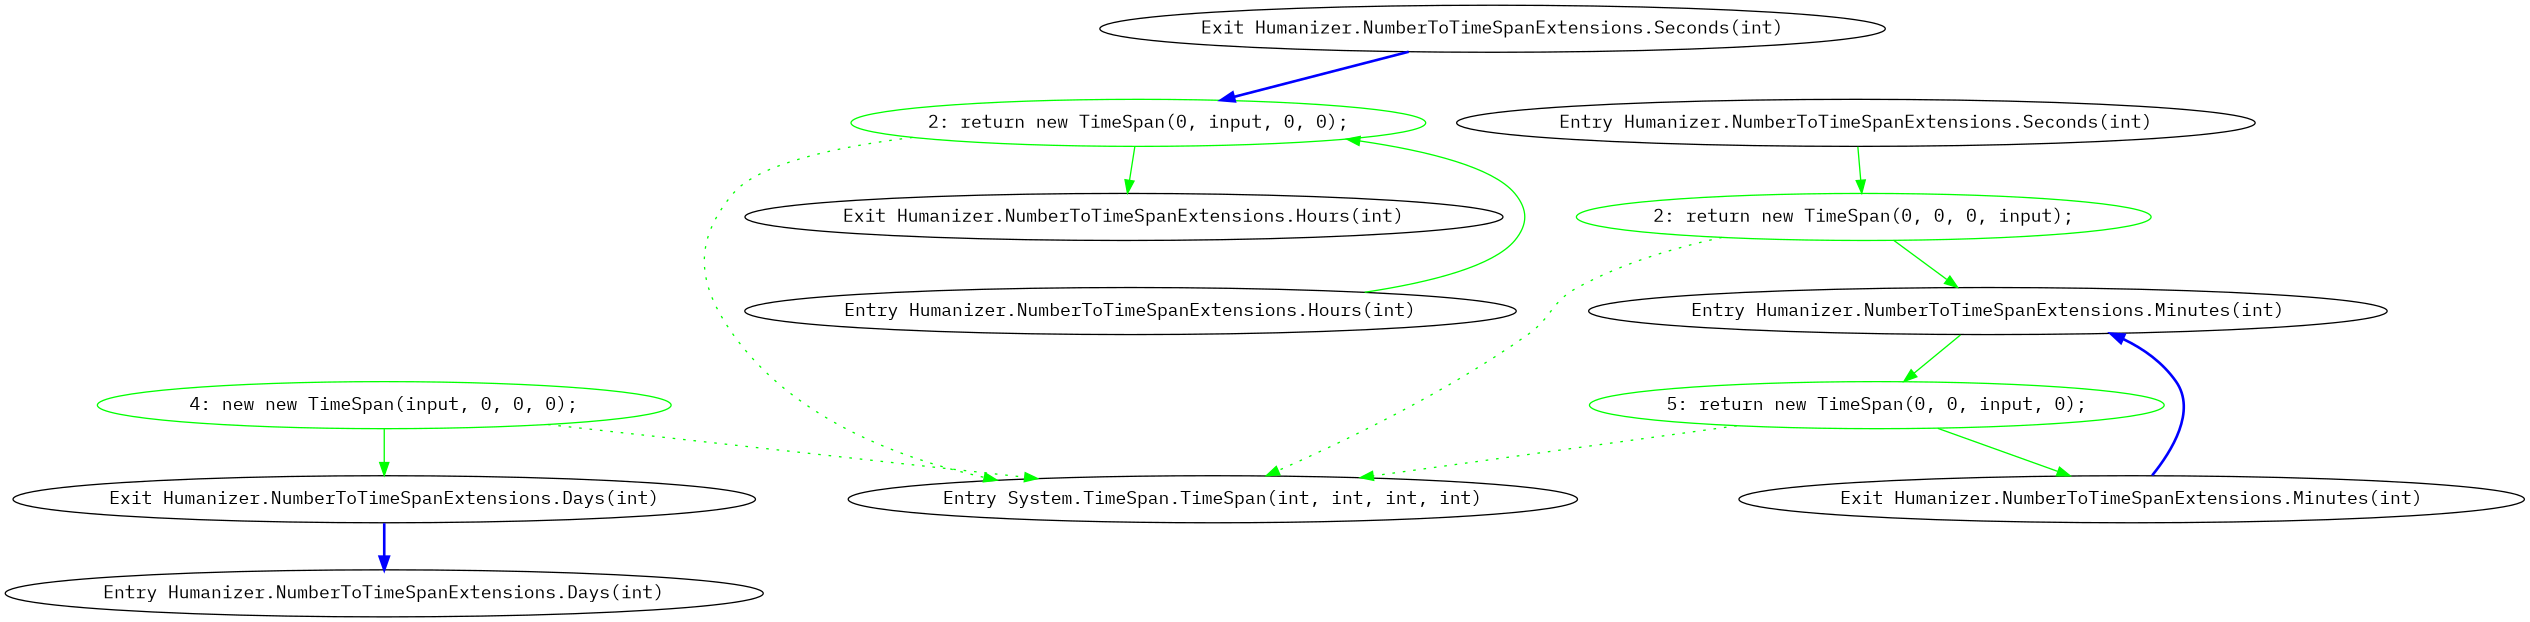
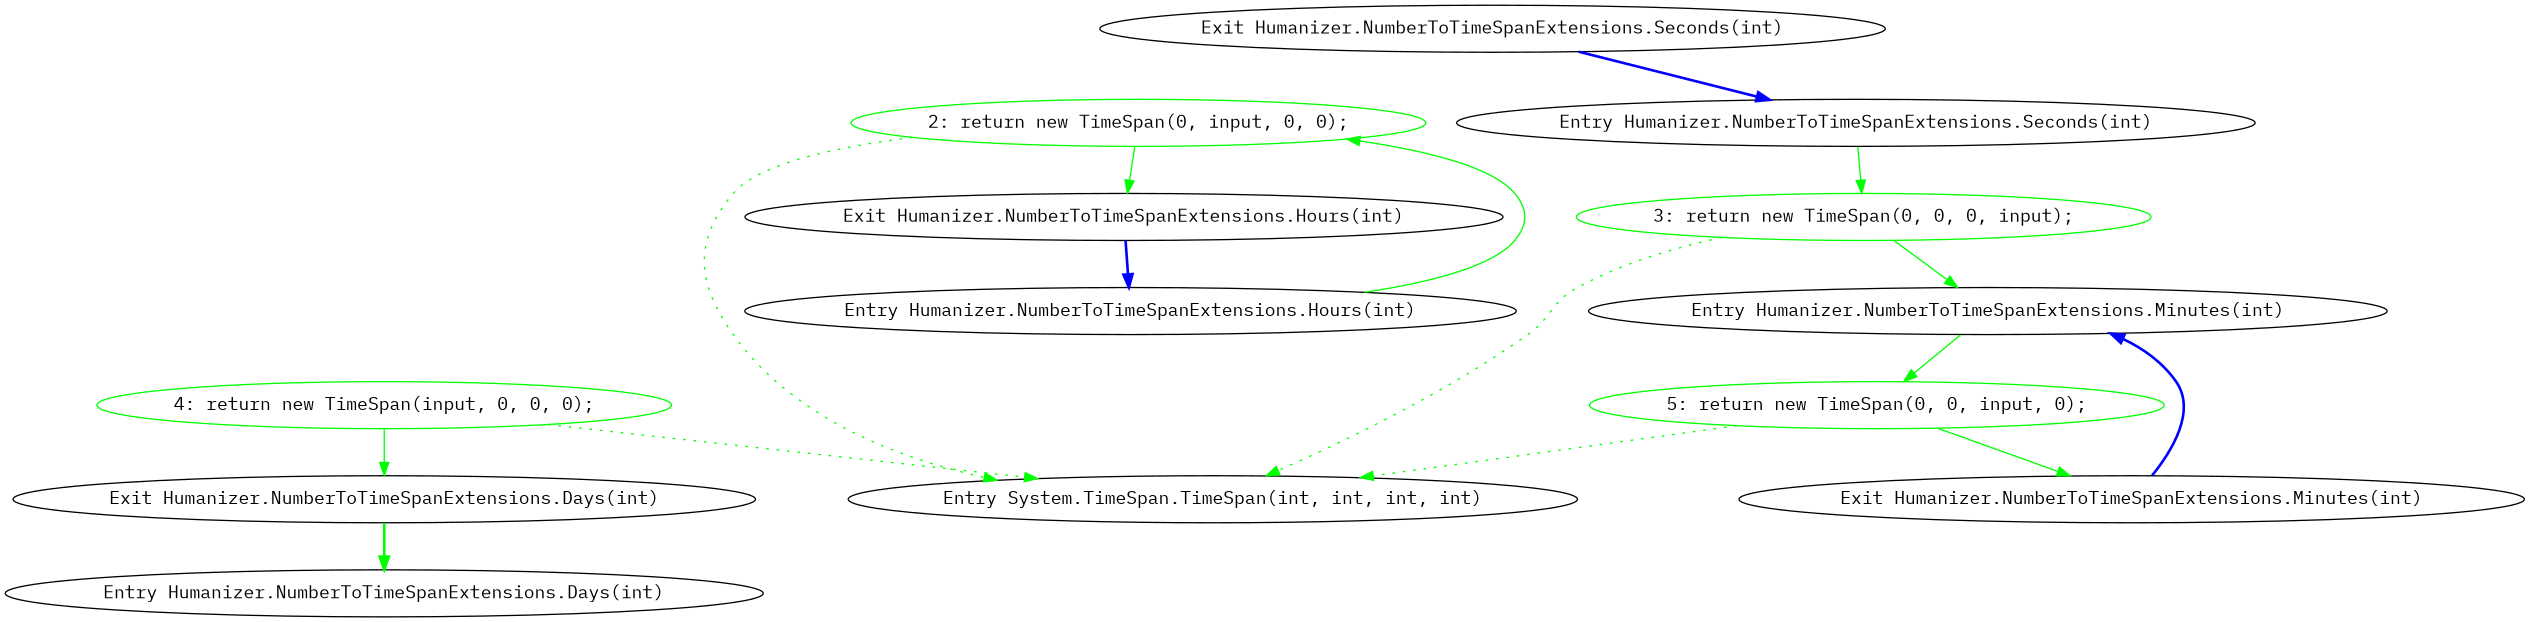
edge "Exit Humanizer.NumberToTimeSpanExtensions.Seconds(int)" -> "2: return new TimeSpan(0, input, 0, 0);": now "Exit Humanizer.NumberToTimeSpanExtensions.Seconds(int)" -> "Entry Humanizer.NumberToTimeSpanExtensions.Seconds(int)"
node "2: return new TimeSpan(0, 0, 0, input);": label "2: return new TimeSpan(0, 0, 0, input);" -> "3: return new TimeSpan(0, 0, 0, input);"
edge "Exit Humanizer.NumberToTimeSpanExtensions.Hours(int)" -> "Entry Humanizer.NumberToTimeSpanExtensions.Hours(int)": added
node "4: new new TimeSpan(input, 0, 0, 0);": label "4: new new TimeSpan(input, 0, 0, 0);" -> "4: return new TimeSpan(input, 0, 0, 0);"
edge "Exit Humanizer.NumberToTimeSpanExtensions.Days(int)" -> "Entry Humanizer.NumberToTimeSpanExtensions.Days(int)": color blue -> green
